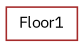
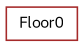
node "Floor1": label "Floor1" -> "Floor0"
